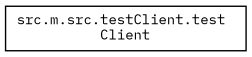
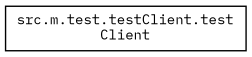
node "src.m.src.testClient.test Client": label "src.m.src.testClient.test Client" -> "src.m.test.testClient.test Client"
